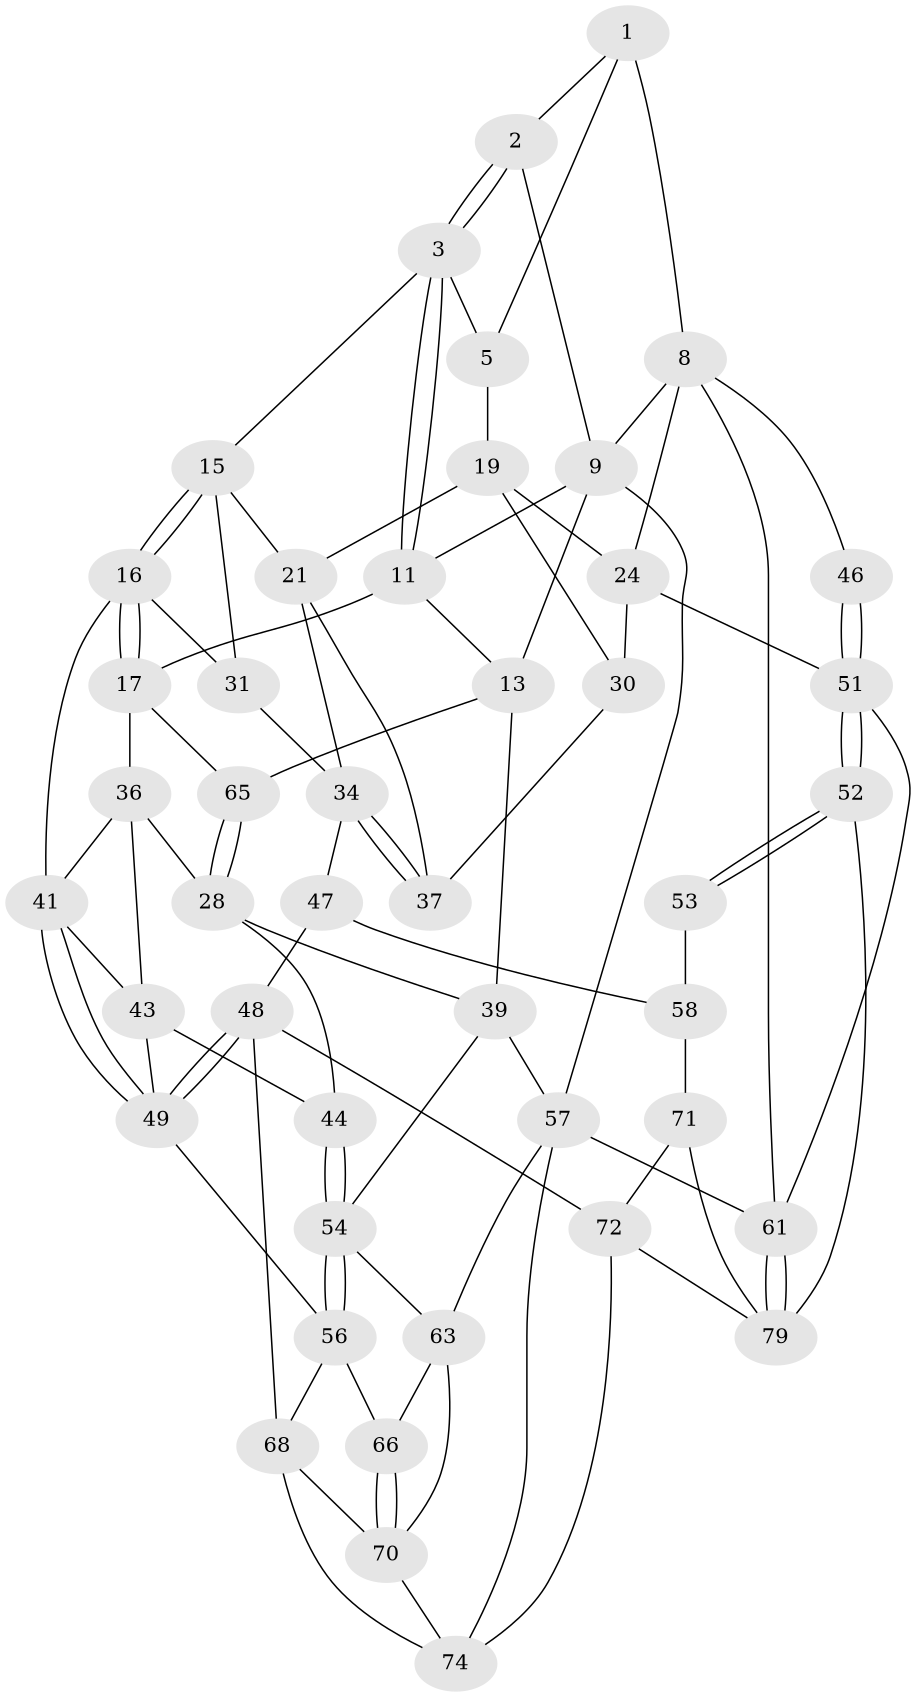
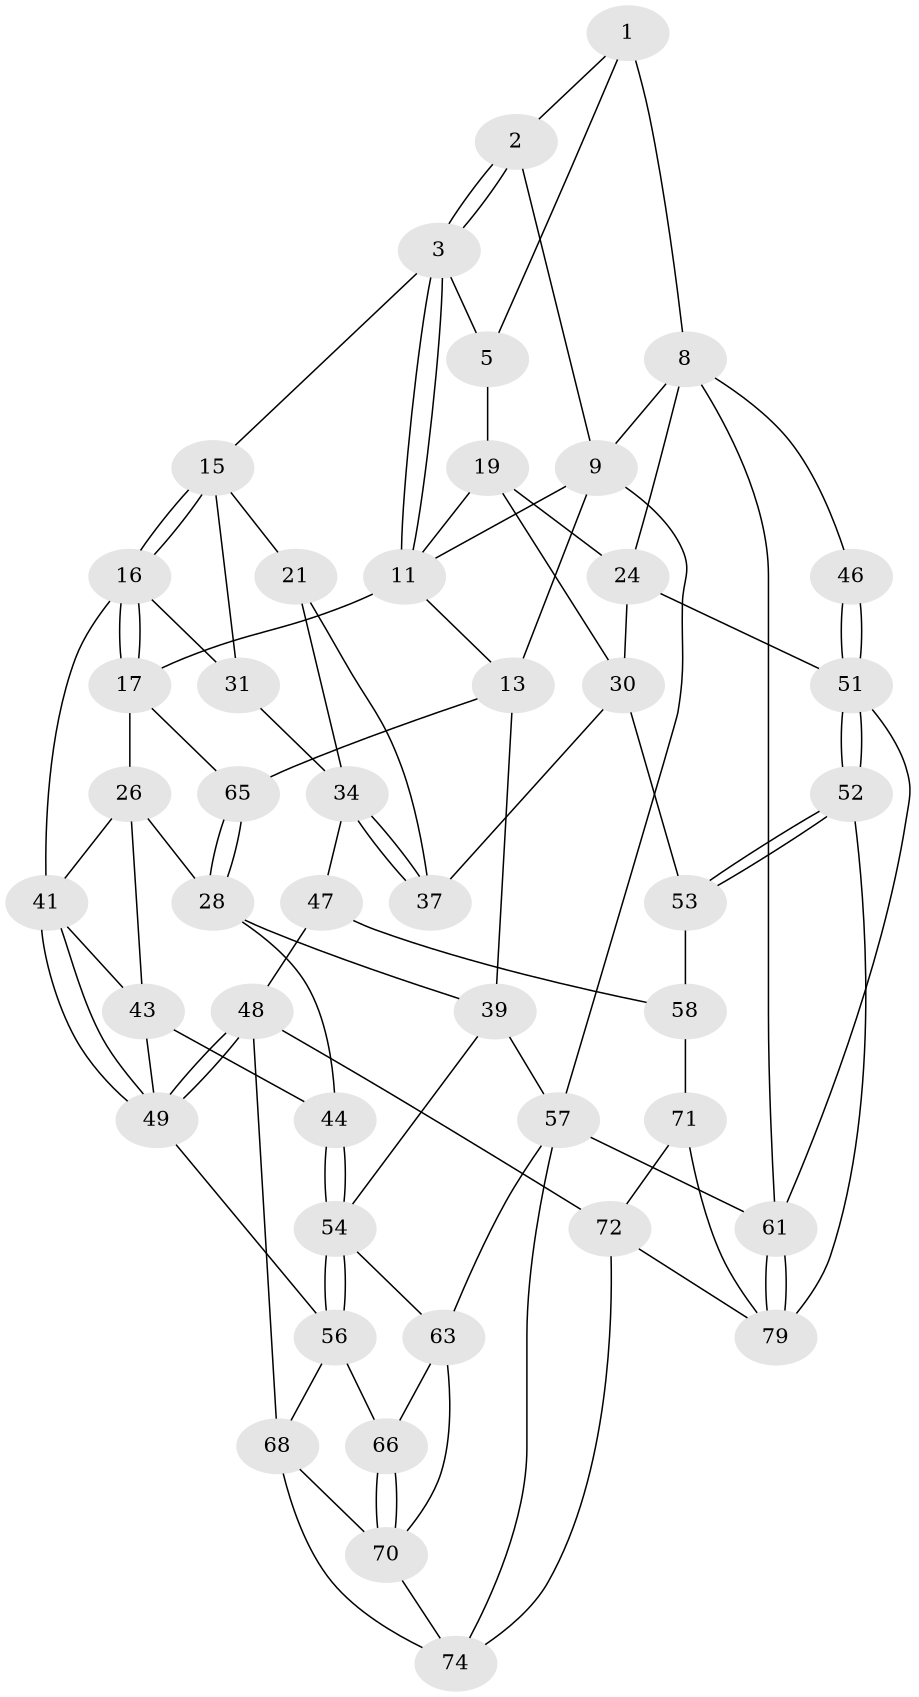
edge "19" -- "21": now "19" -- "11"
edge "30" -- "53": added
node "36": label "36" -> "26"
